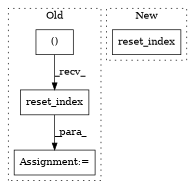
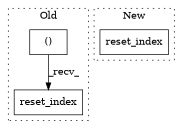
node "Assignment:=": removed
